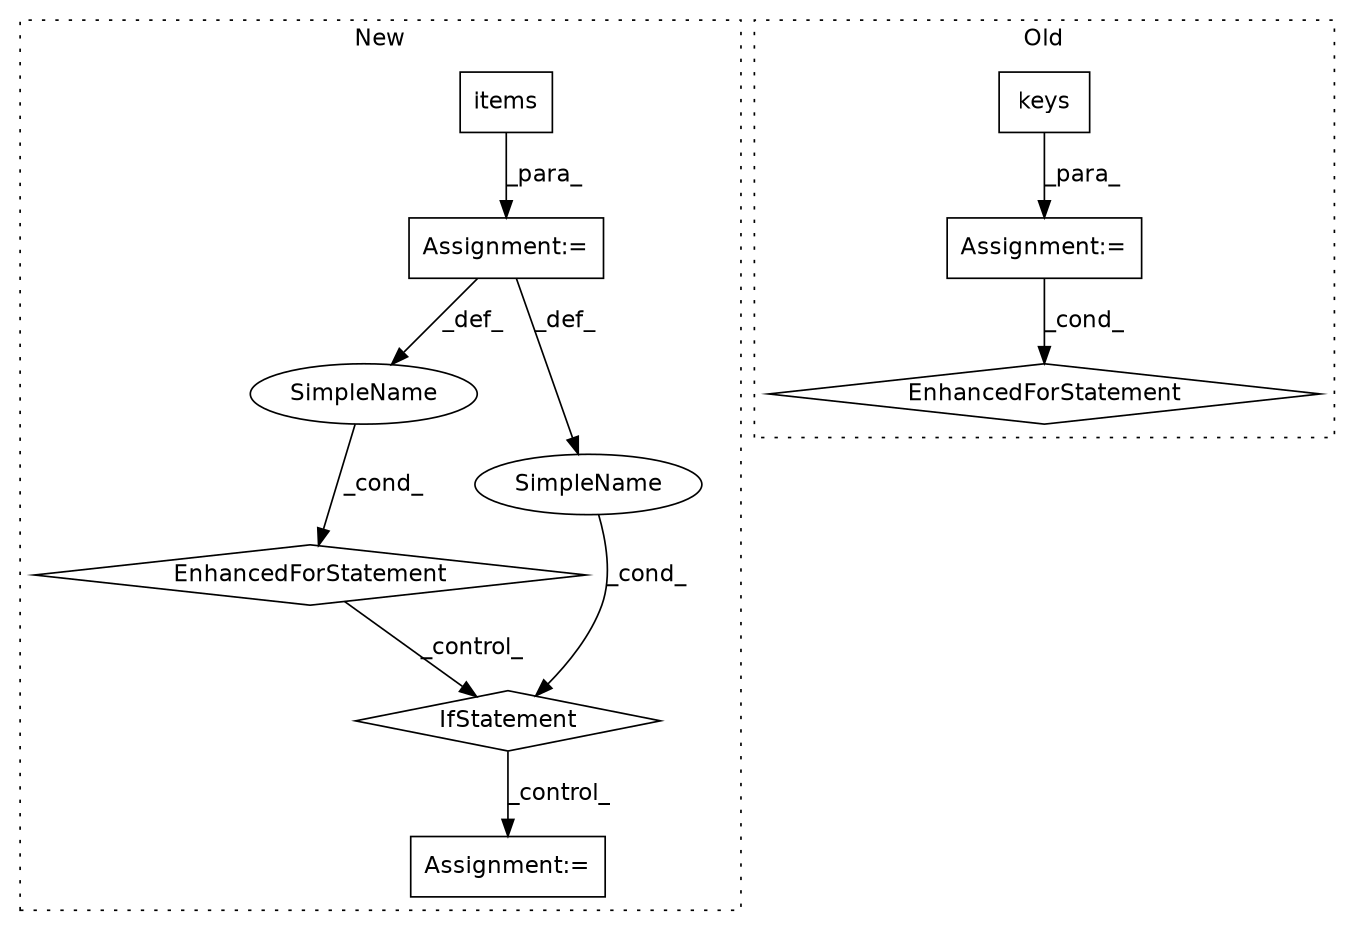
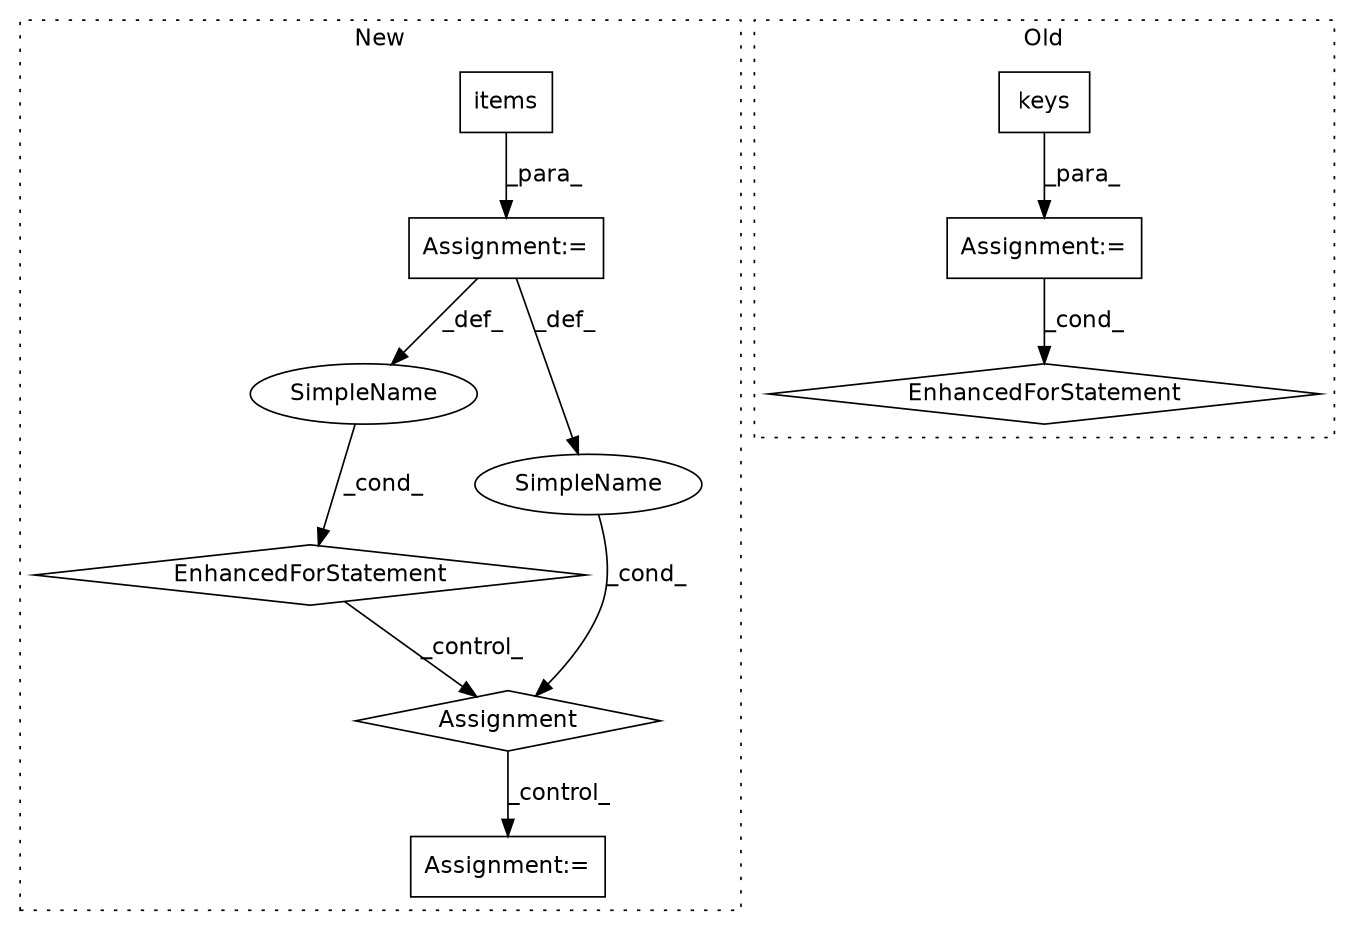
node "IfStatement": label "IfStatement" -> "Assignment"
